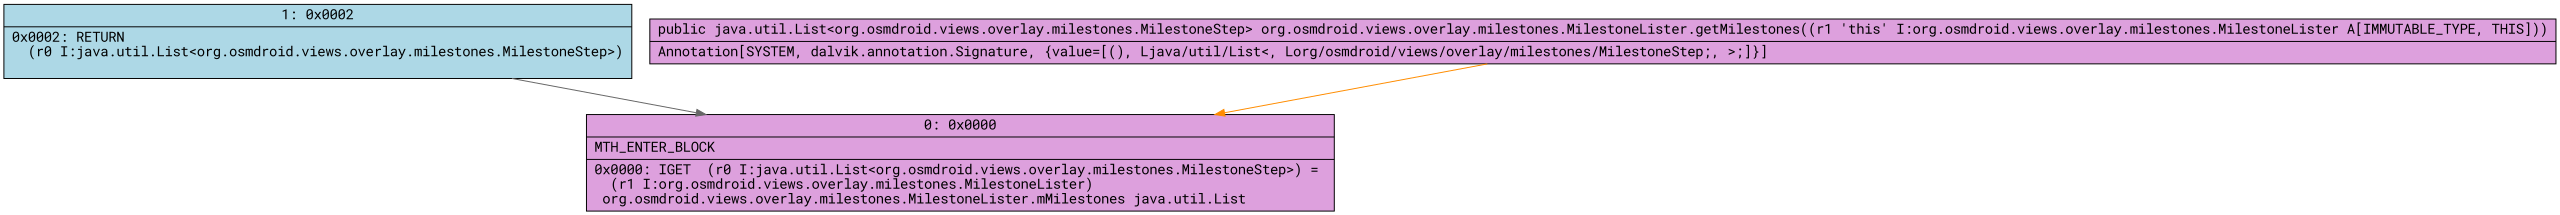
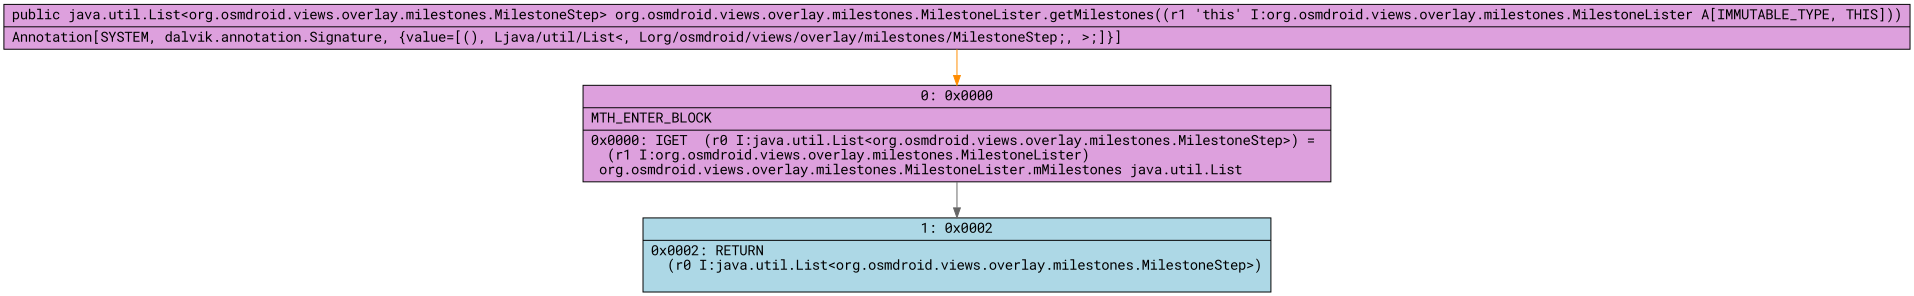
edge "1: 0x0002" -> "0: 0x0000": reversed
